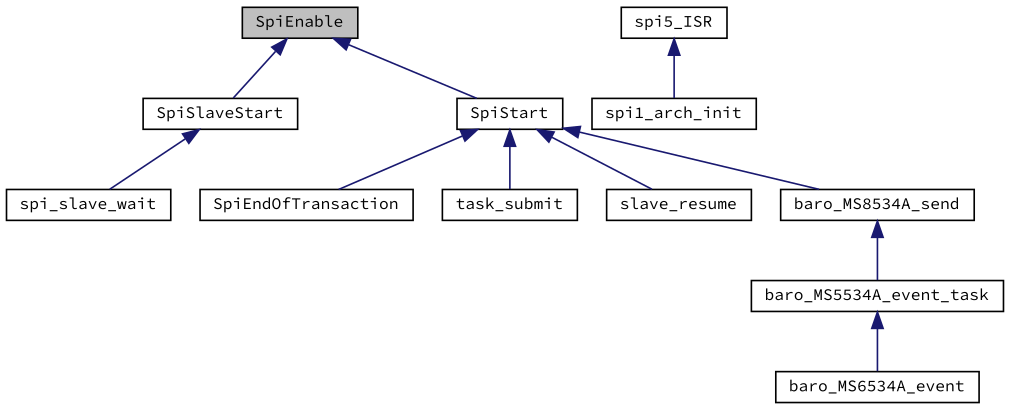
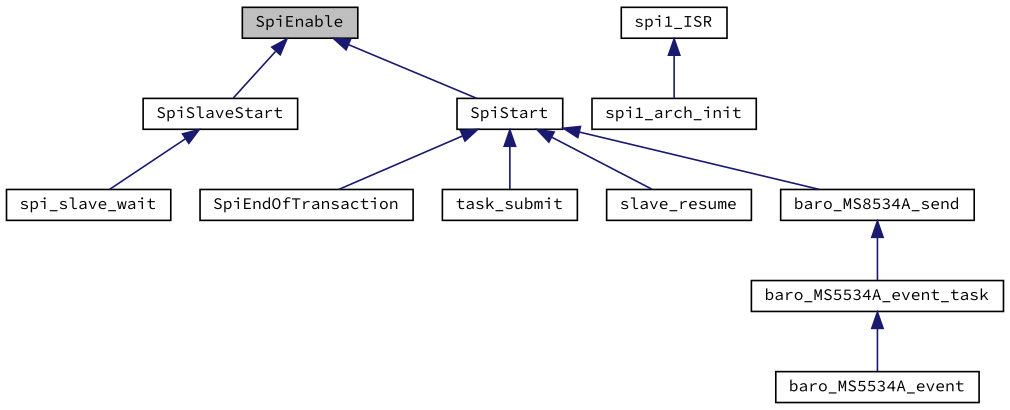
node "spi5_ISR": label "spi5_ISR" -> "spi1_ISR"
node "baro_MS6534A_event": label "baro_MS6534A_event" -> "baro_MS5534A_event"
